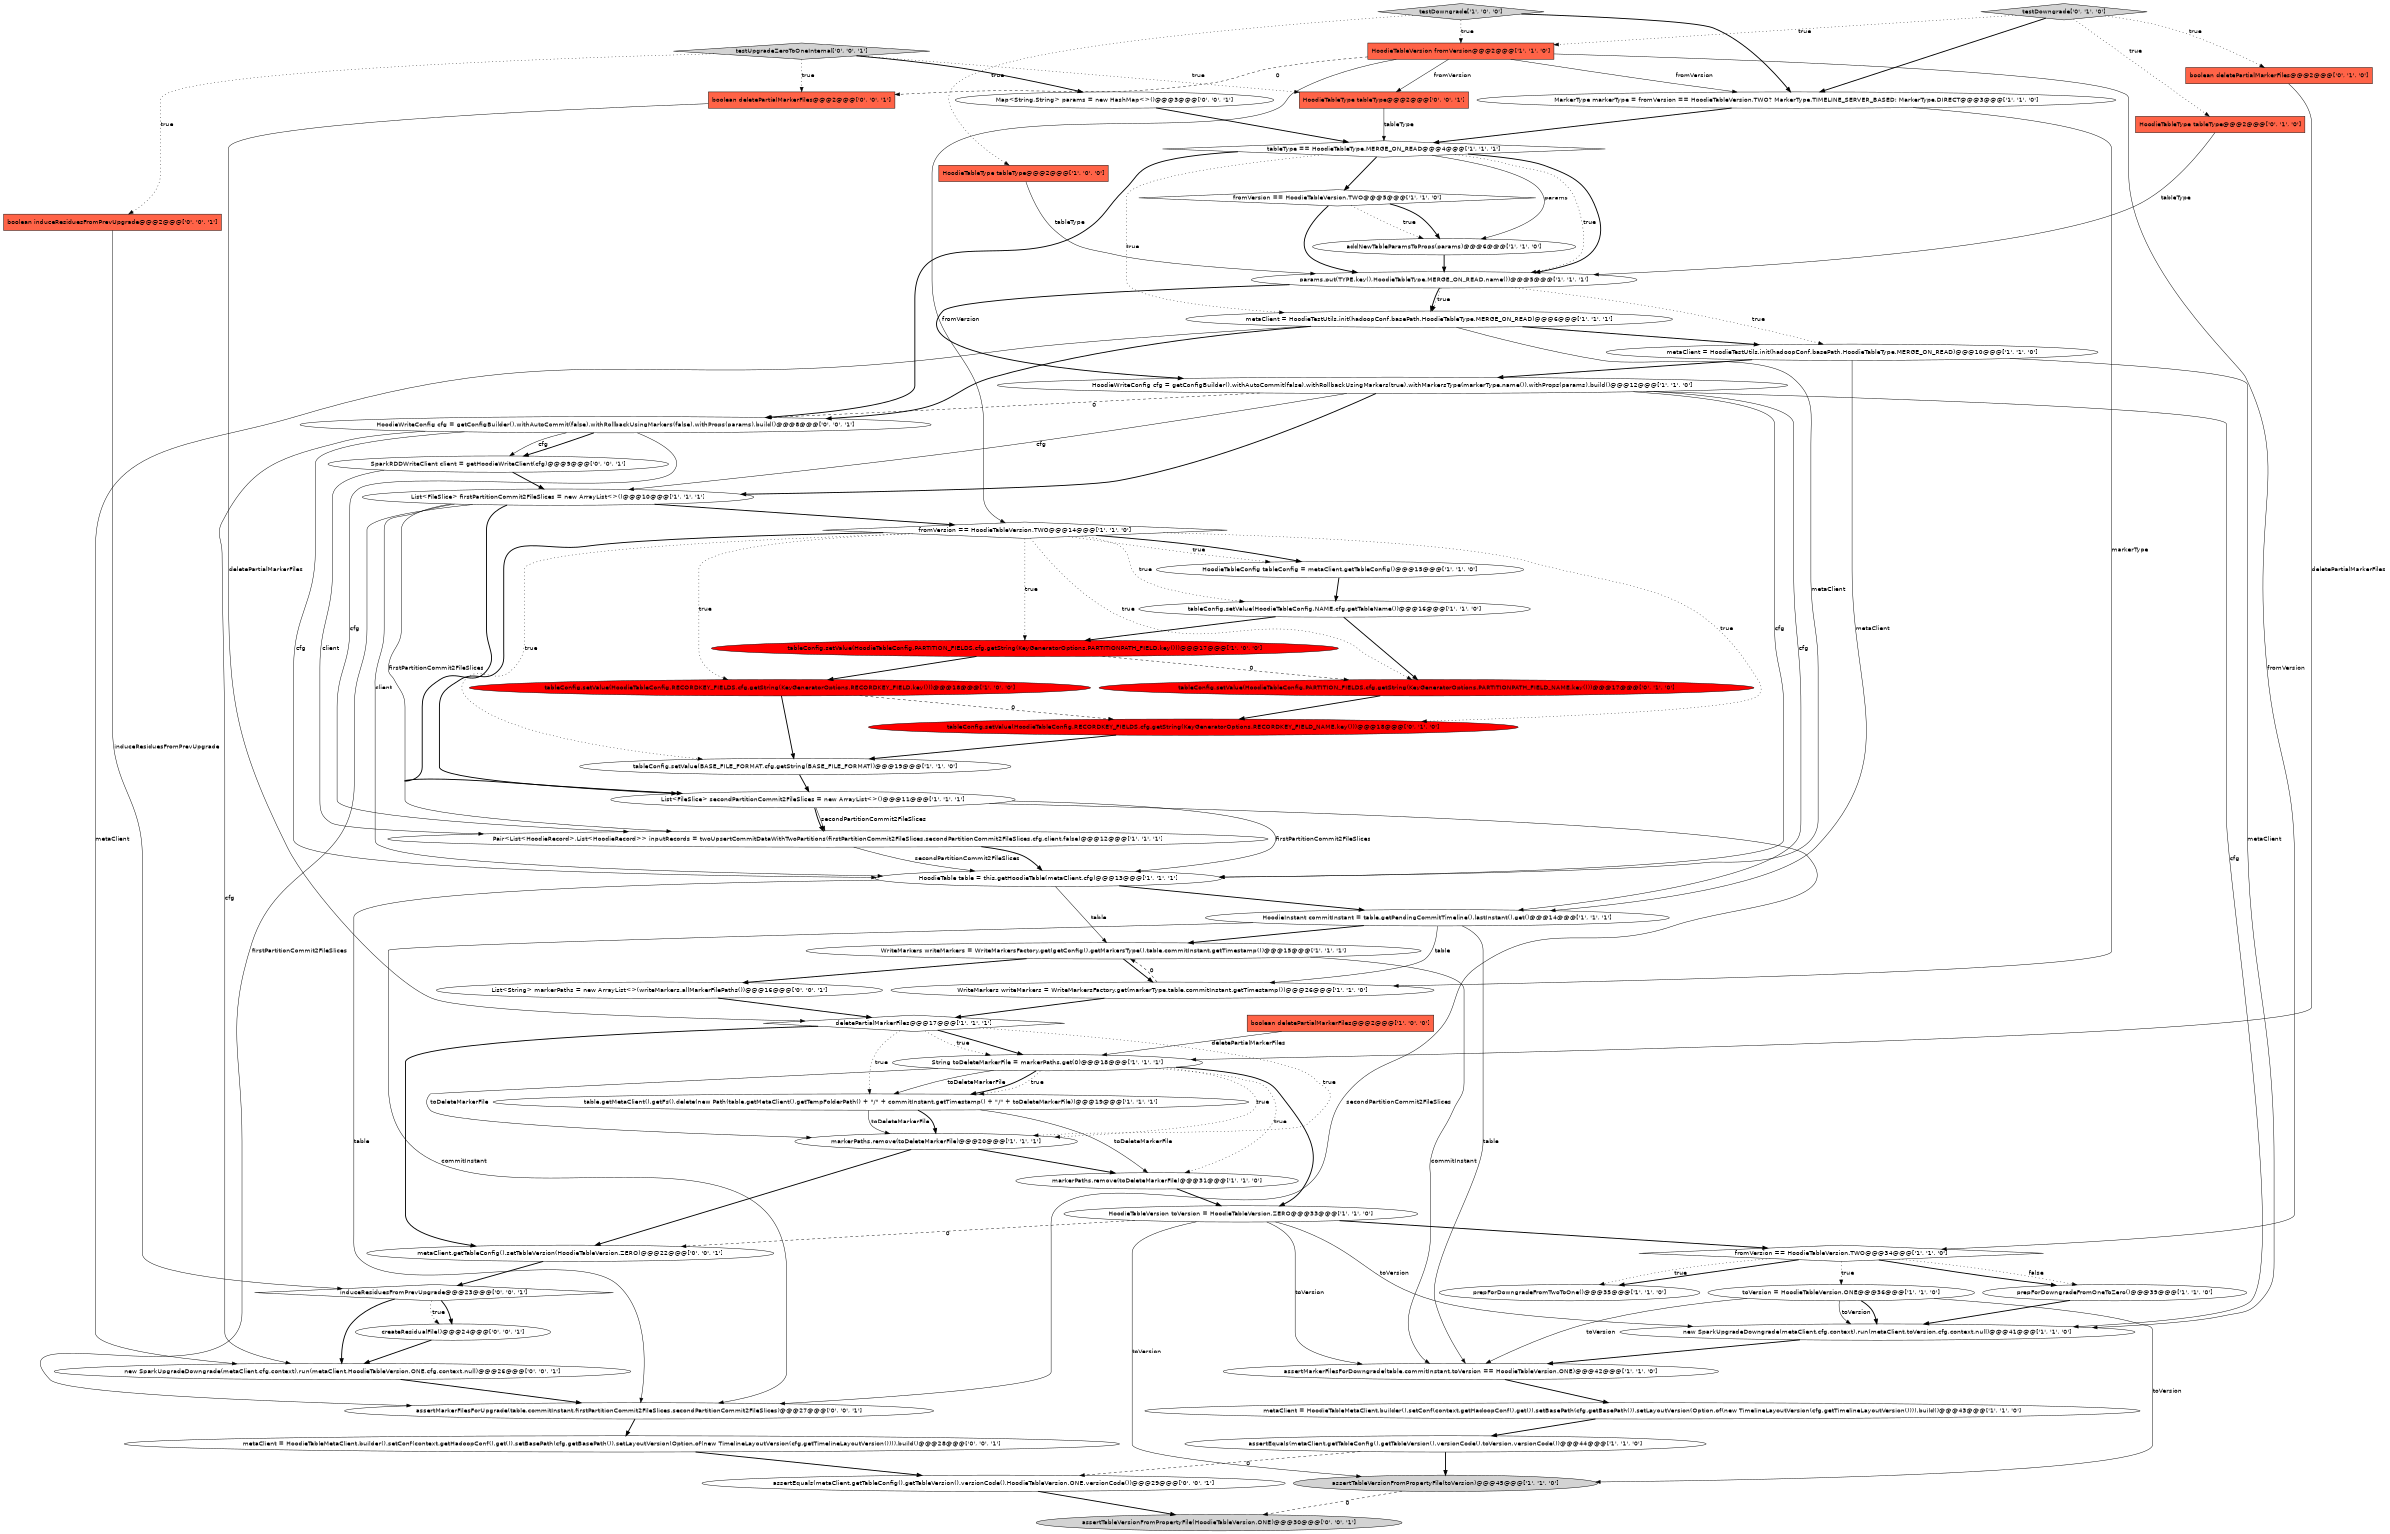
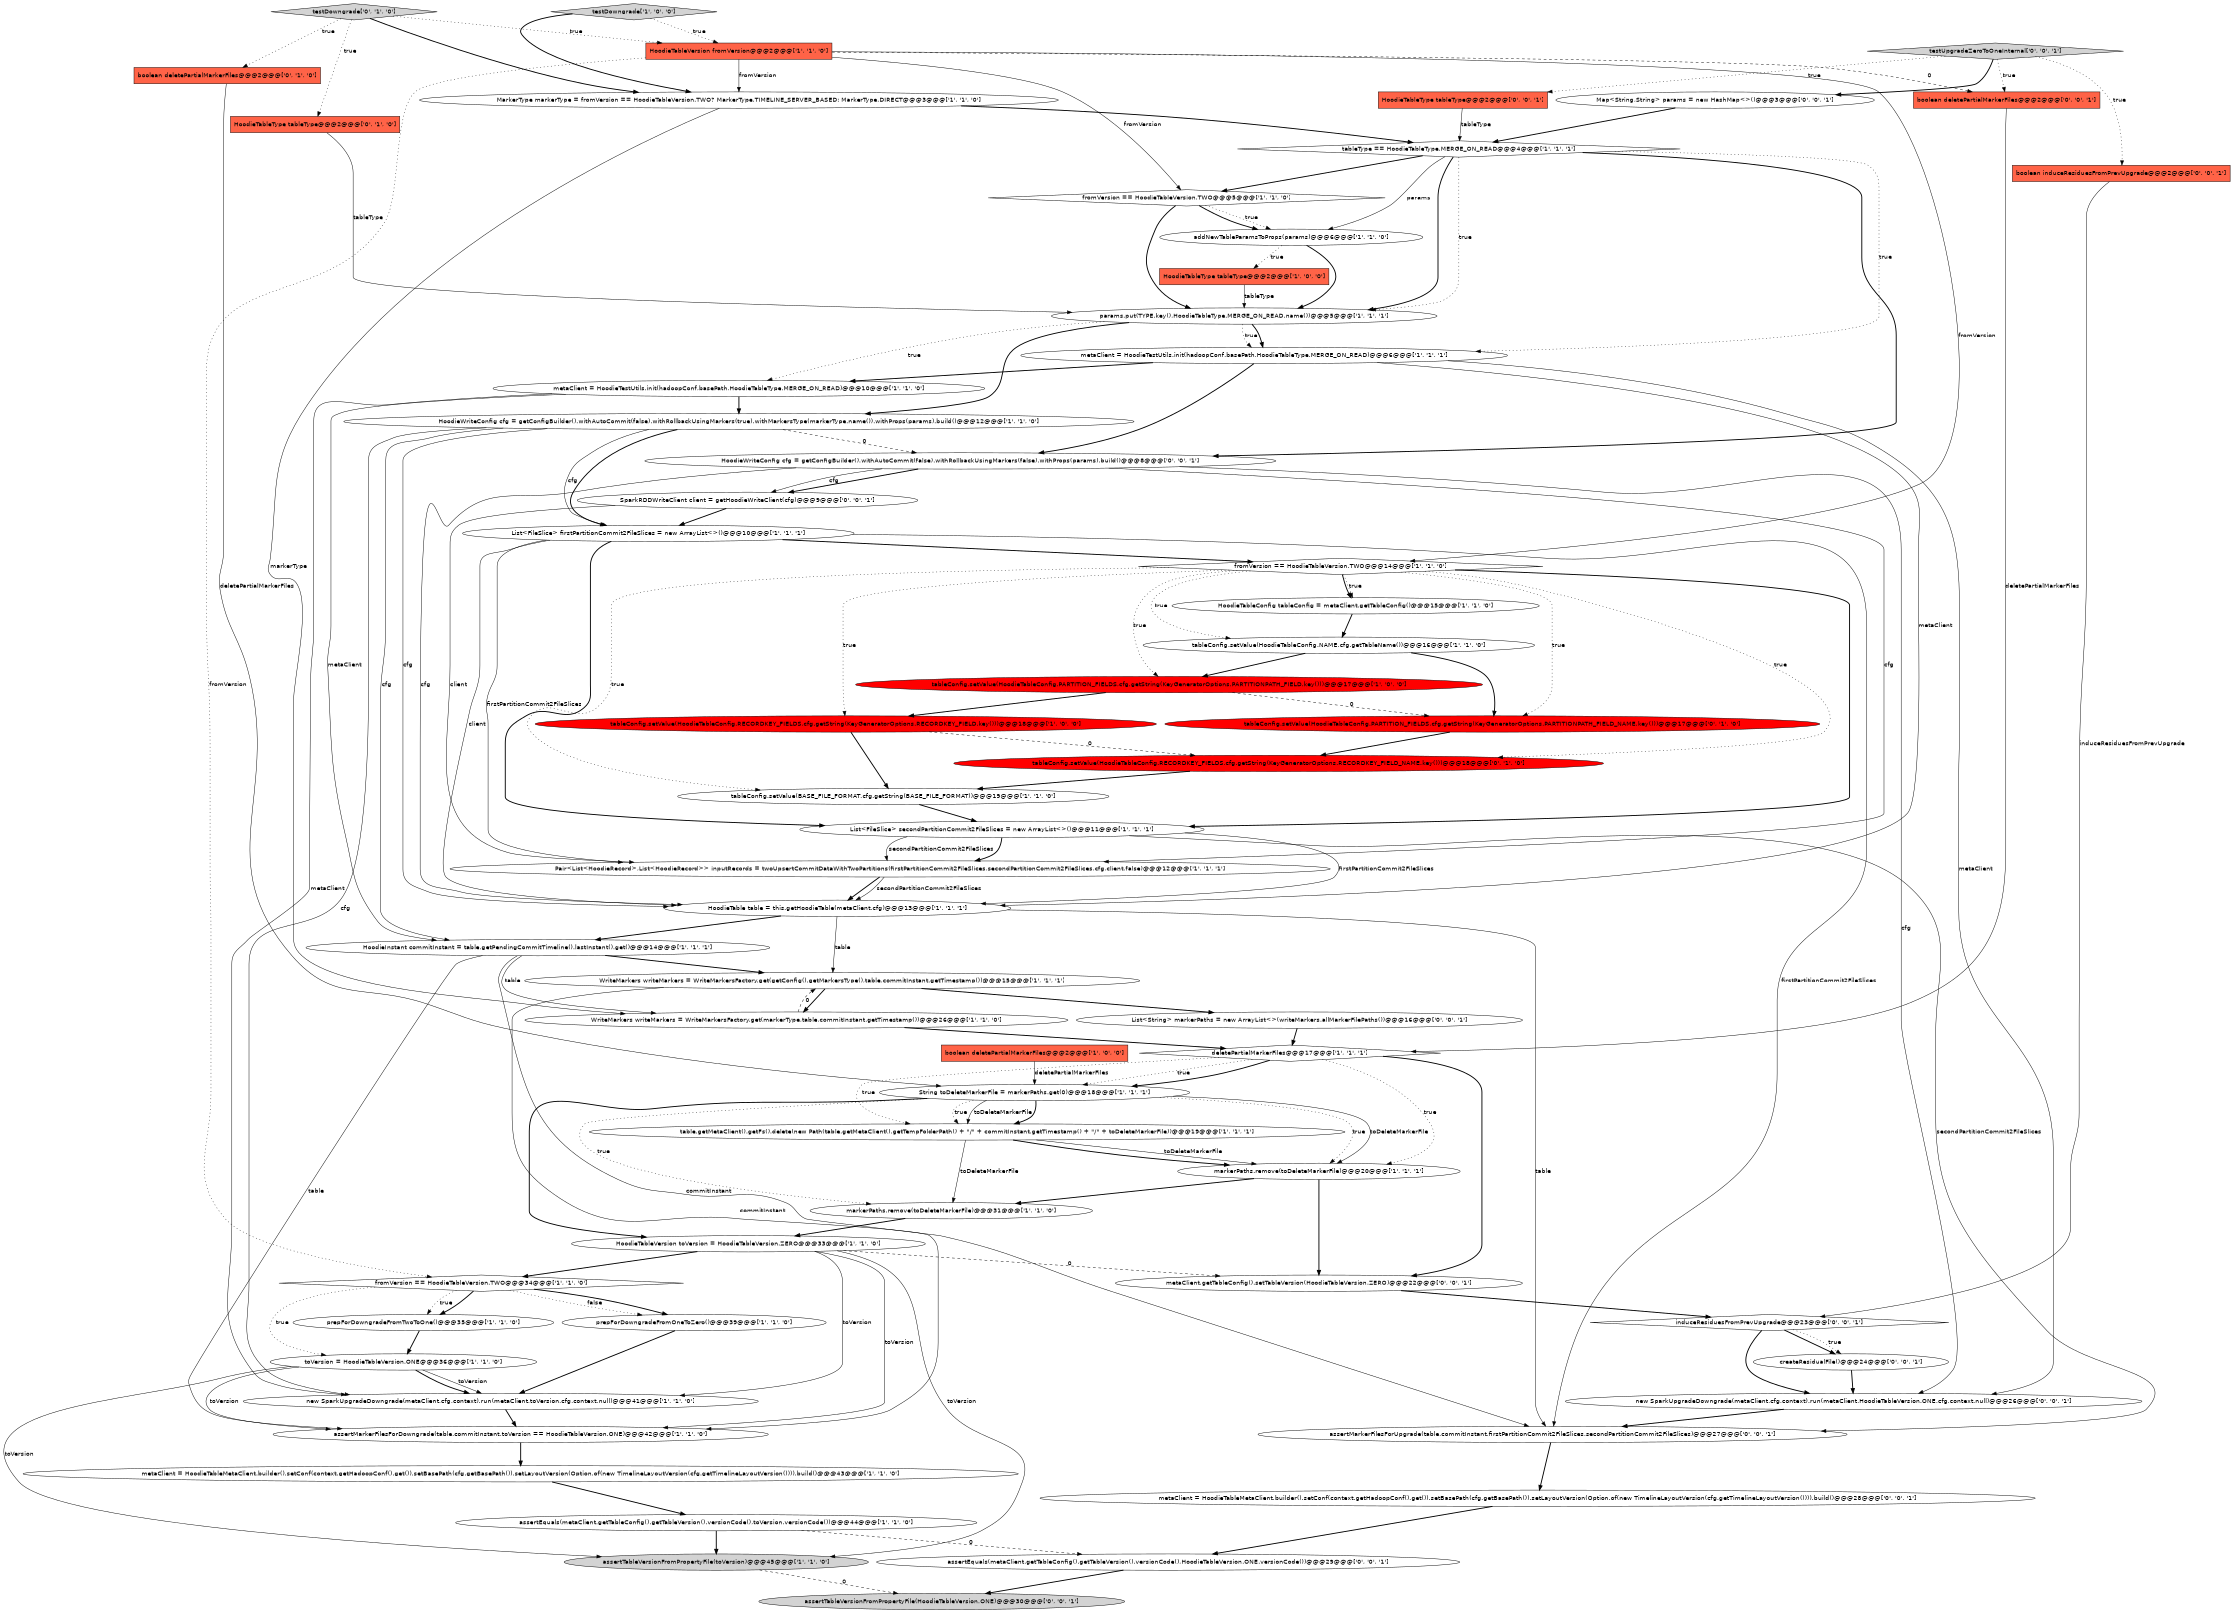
edge "testDowngrade['1', '0', '0']" -> "HoodieTableType tableType@@@2@@@['1', '0', '0']": now "addNewTableParamsToProps(params)@@@6@@@['1', '1', '0']" -> "HoodieTableType tableType@@@2@@@['1', '0', '0']"
edge "HoodieTableVersion fromVersion@@@2@@@['1', '1', '0']" -> "HoodieTableType tableType@@@2@@@['0', '0', '1']": now "HoodieTableVersion fromVersion@@@2@@@['1', '1', '0']" -> "fromVersion == HoodieTableVersion.TWO@@@5@@@['1', '1', '0']"
edge "HoodieTableVersion fromVersion@@@2@@@['1', '1', '0']" -> "fromVersion == HoodieTableVersion.TWO@@@34@@@['1', '1', '0']": style solid -> dotted
edge "prepForDowngradeFromTwoToOne()@@@35@@@['1', '1', '0']" -> "toVersion = HoodieTableVersion.ONE@@@36@@@['1', '1', '0']": added
